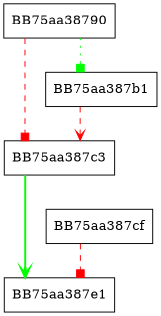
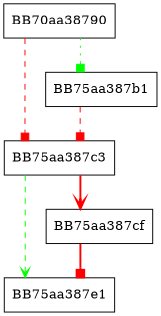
node "BB75aa38790": label "BB75aa38790" -> "BB70aa38790"
edge "BB75aa387b1" -> "BB75aa387c3": arrowhead vee -> box
edge "BB75aa387c3" -> "BB75aa387cf": added
edge "BB75aa387c3" -> "BB75aa387e1": style bold -> dashed
edge "BB75aa387cf" -> "BB75aa387e1": style dashed -> bold
